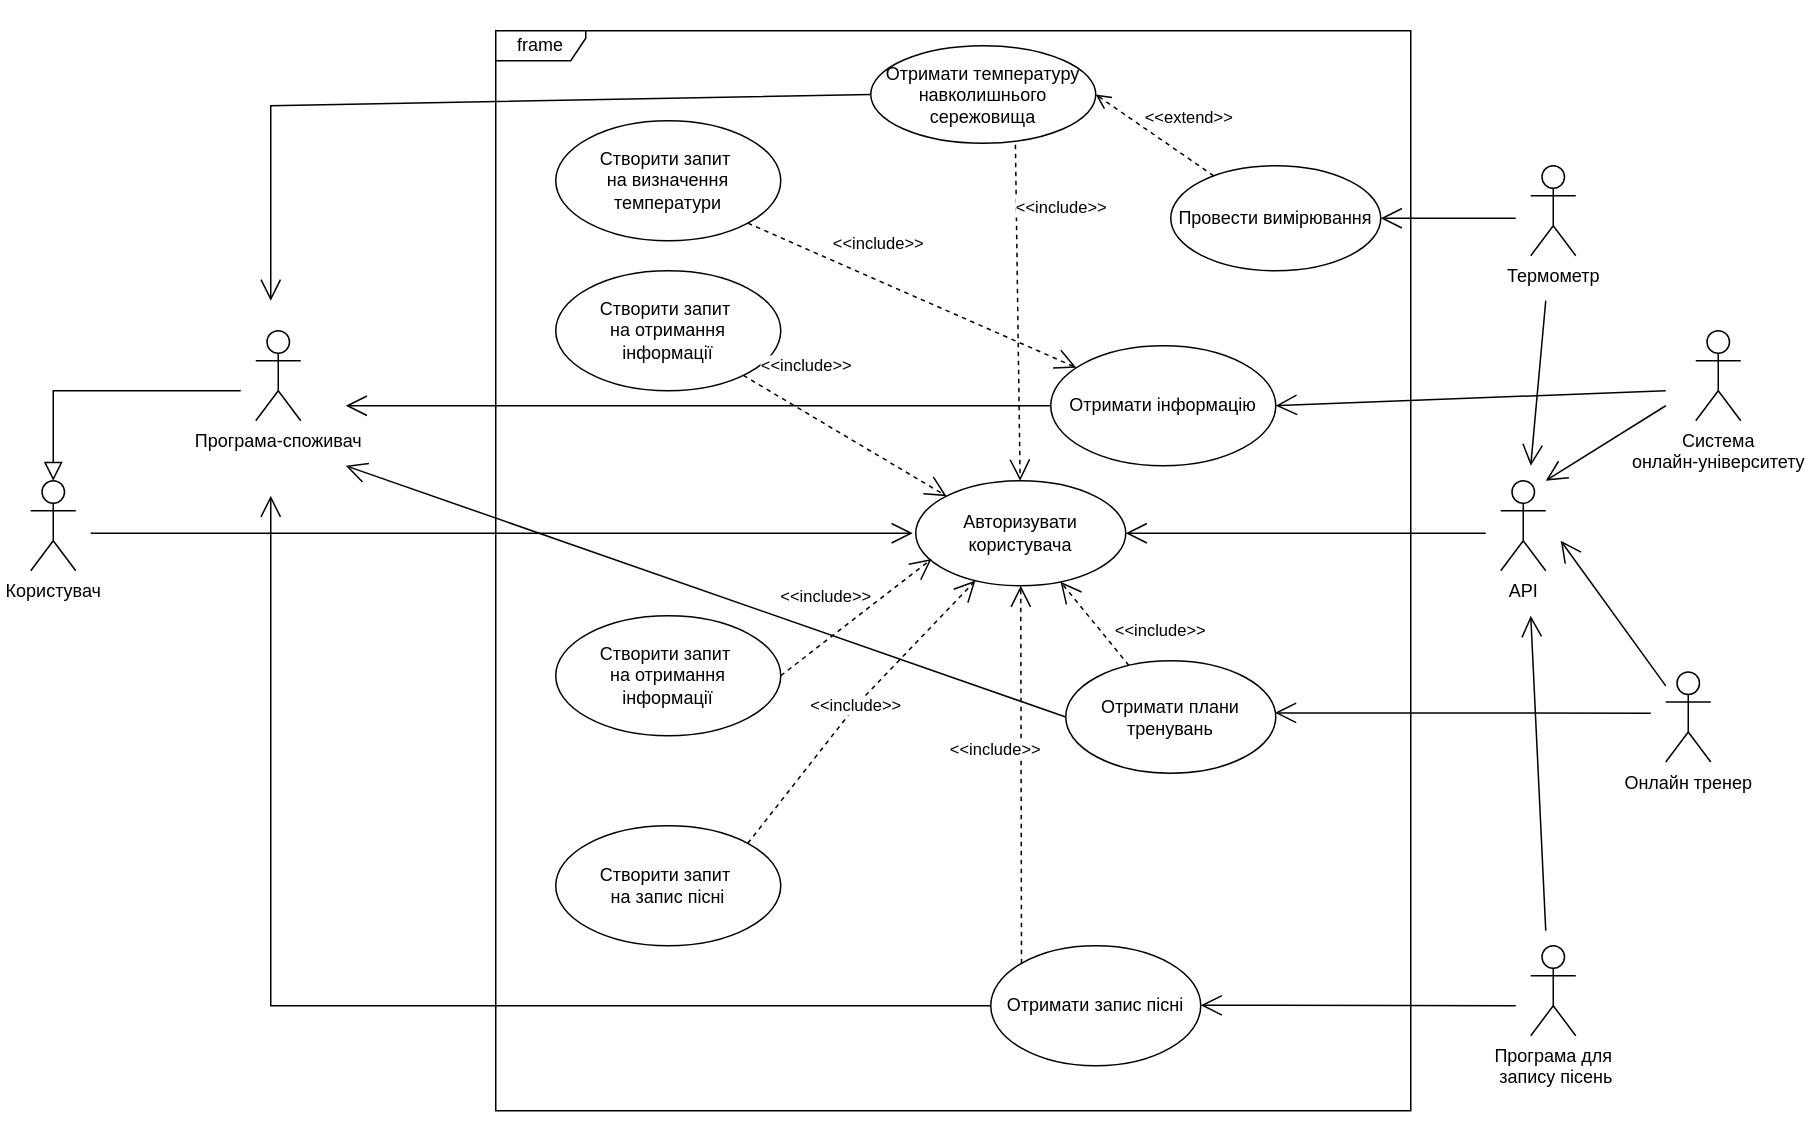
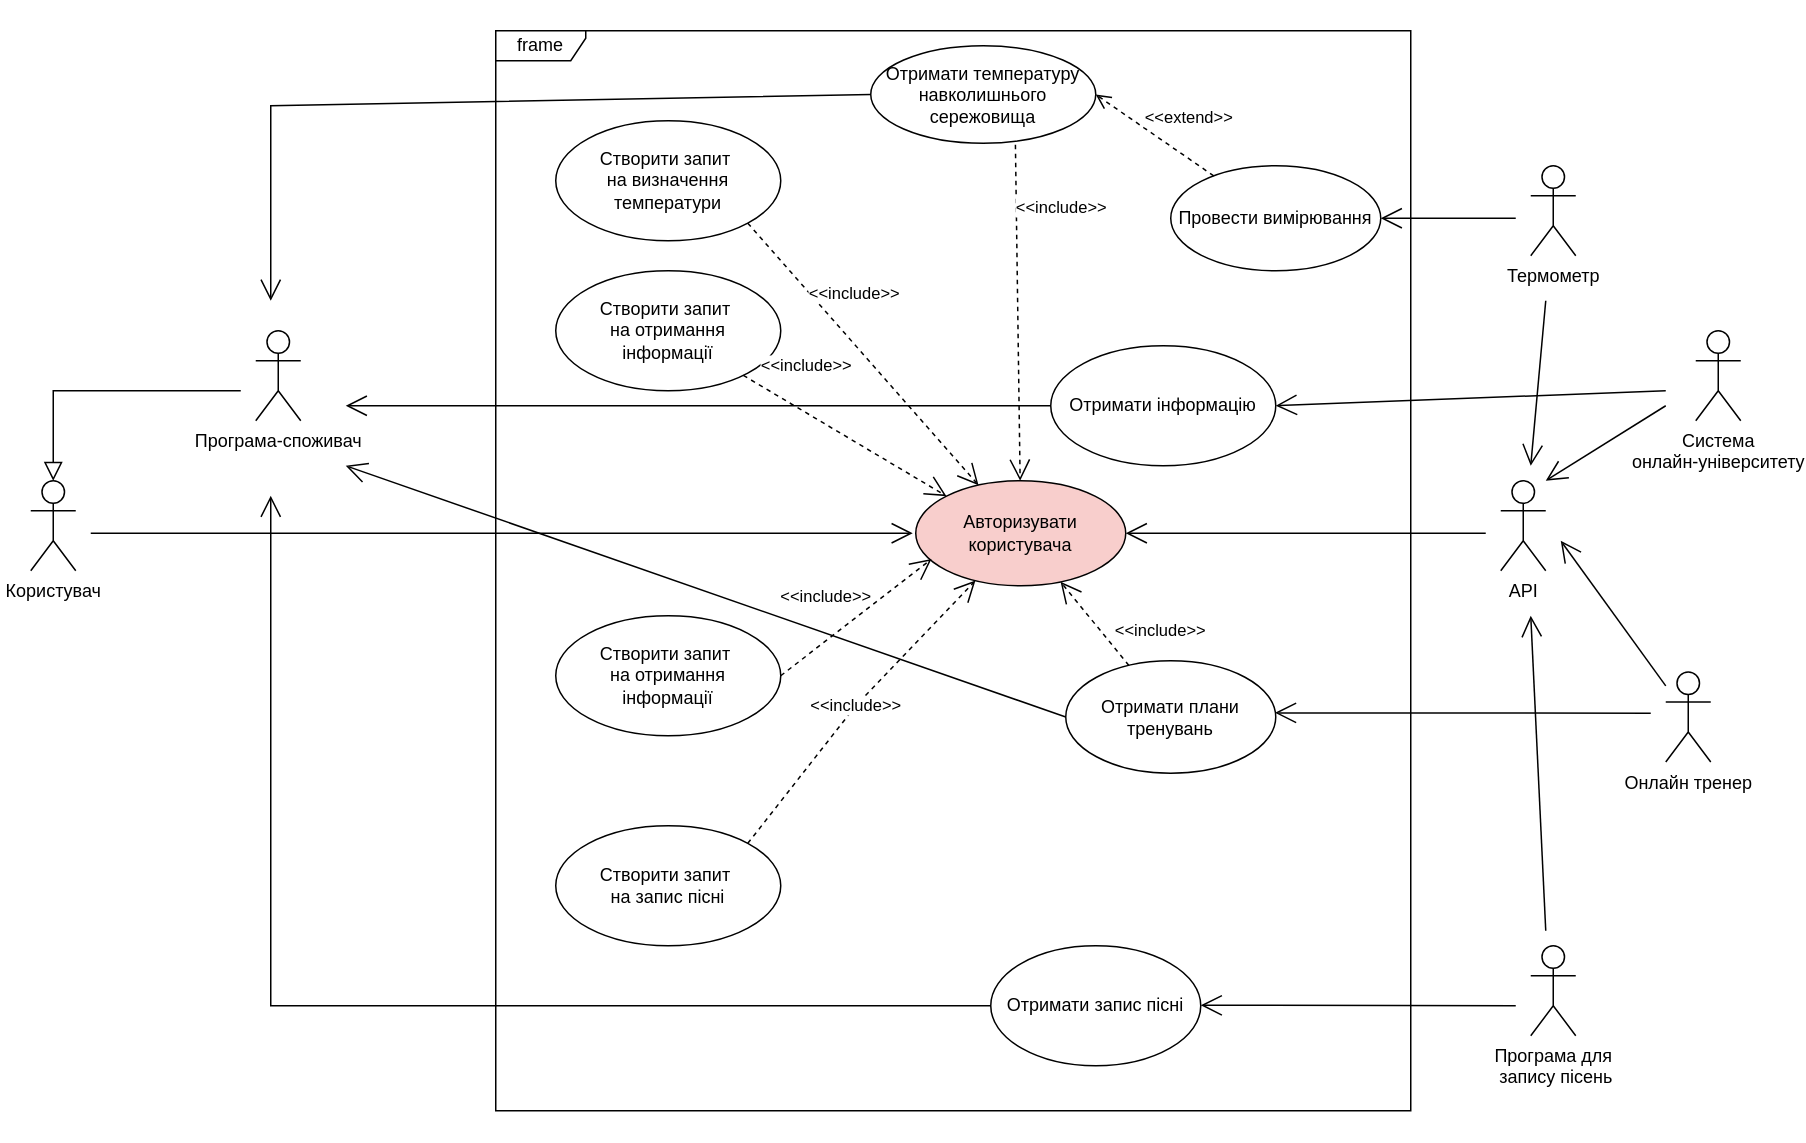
edge "Створити запит на визначення температури" -> "Отримати інформацію": now "Створити запит на визначення температури" -> "Авторизувати користувача"
node "Авторизувати користувача": fillcolor #ffffff -> #f8cecc
edge "Отримати запис пісні" -> "Авторизувати користувача": removed, label "<<include>>"
